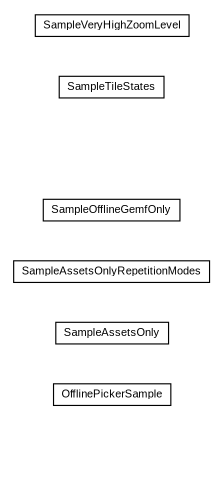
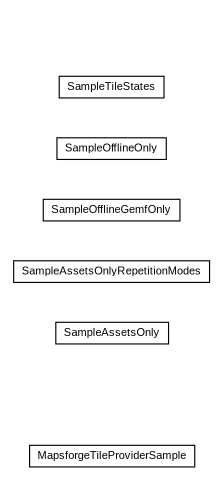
node "SampleVeryHighZoomLevel": removed
node "SampleOfflineOnly": added
node "OfflinePickerSample": removed
node "MapsforgeTileProviderSample": added
